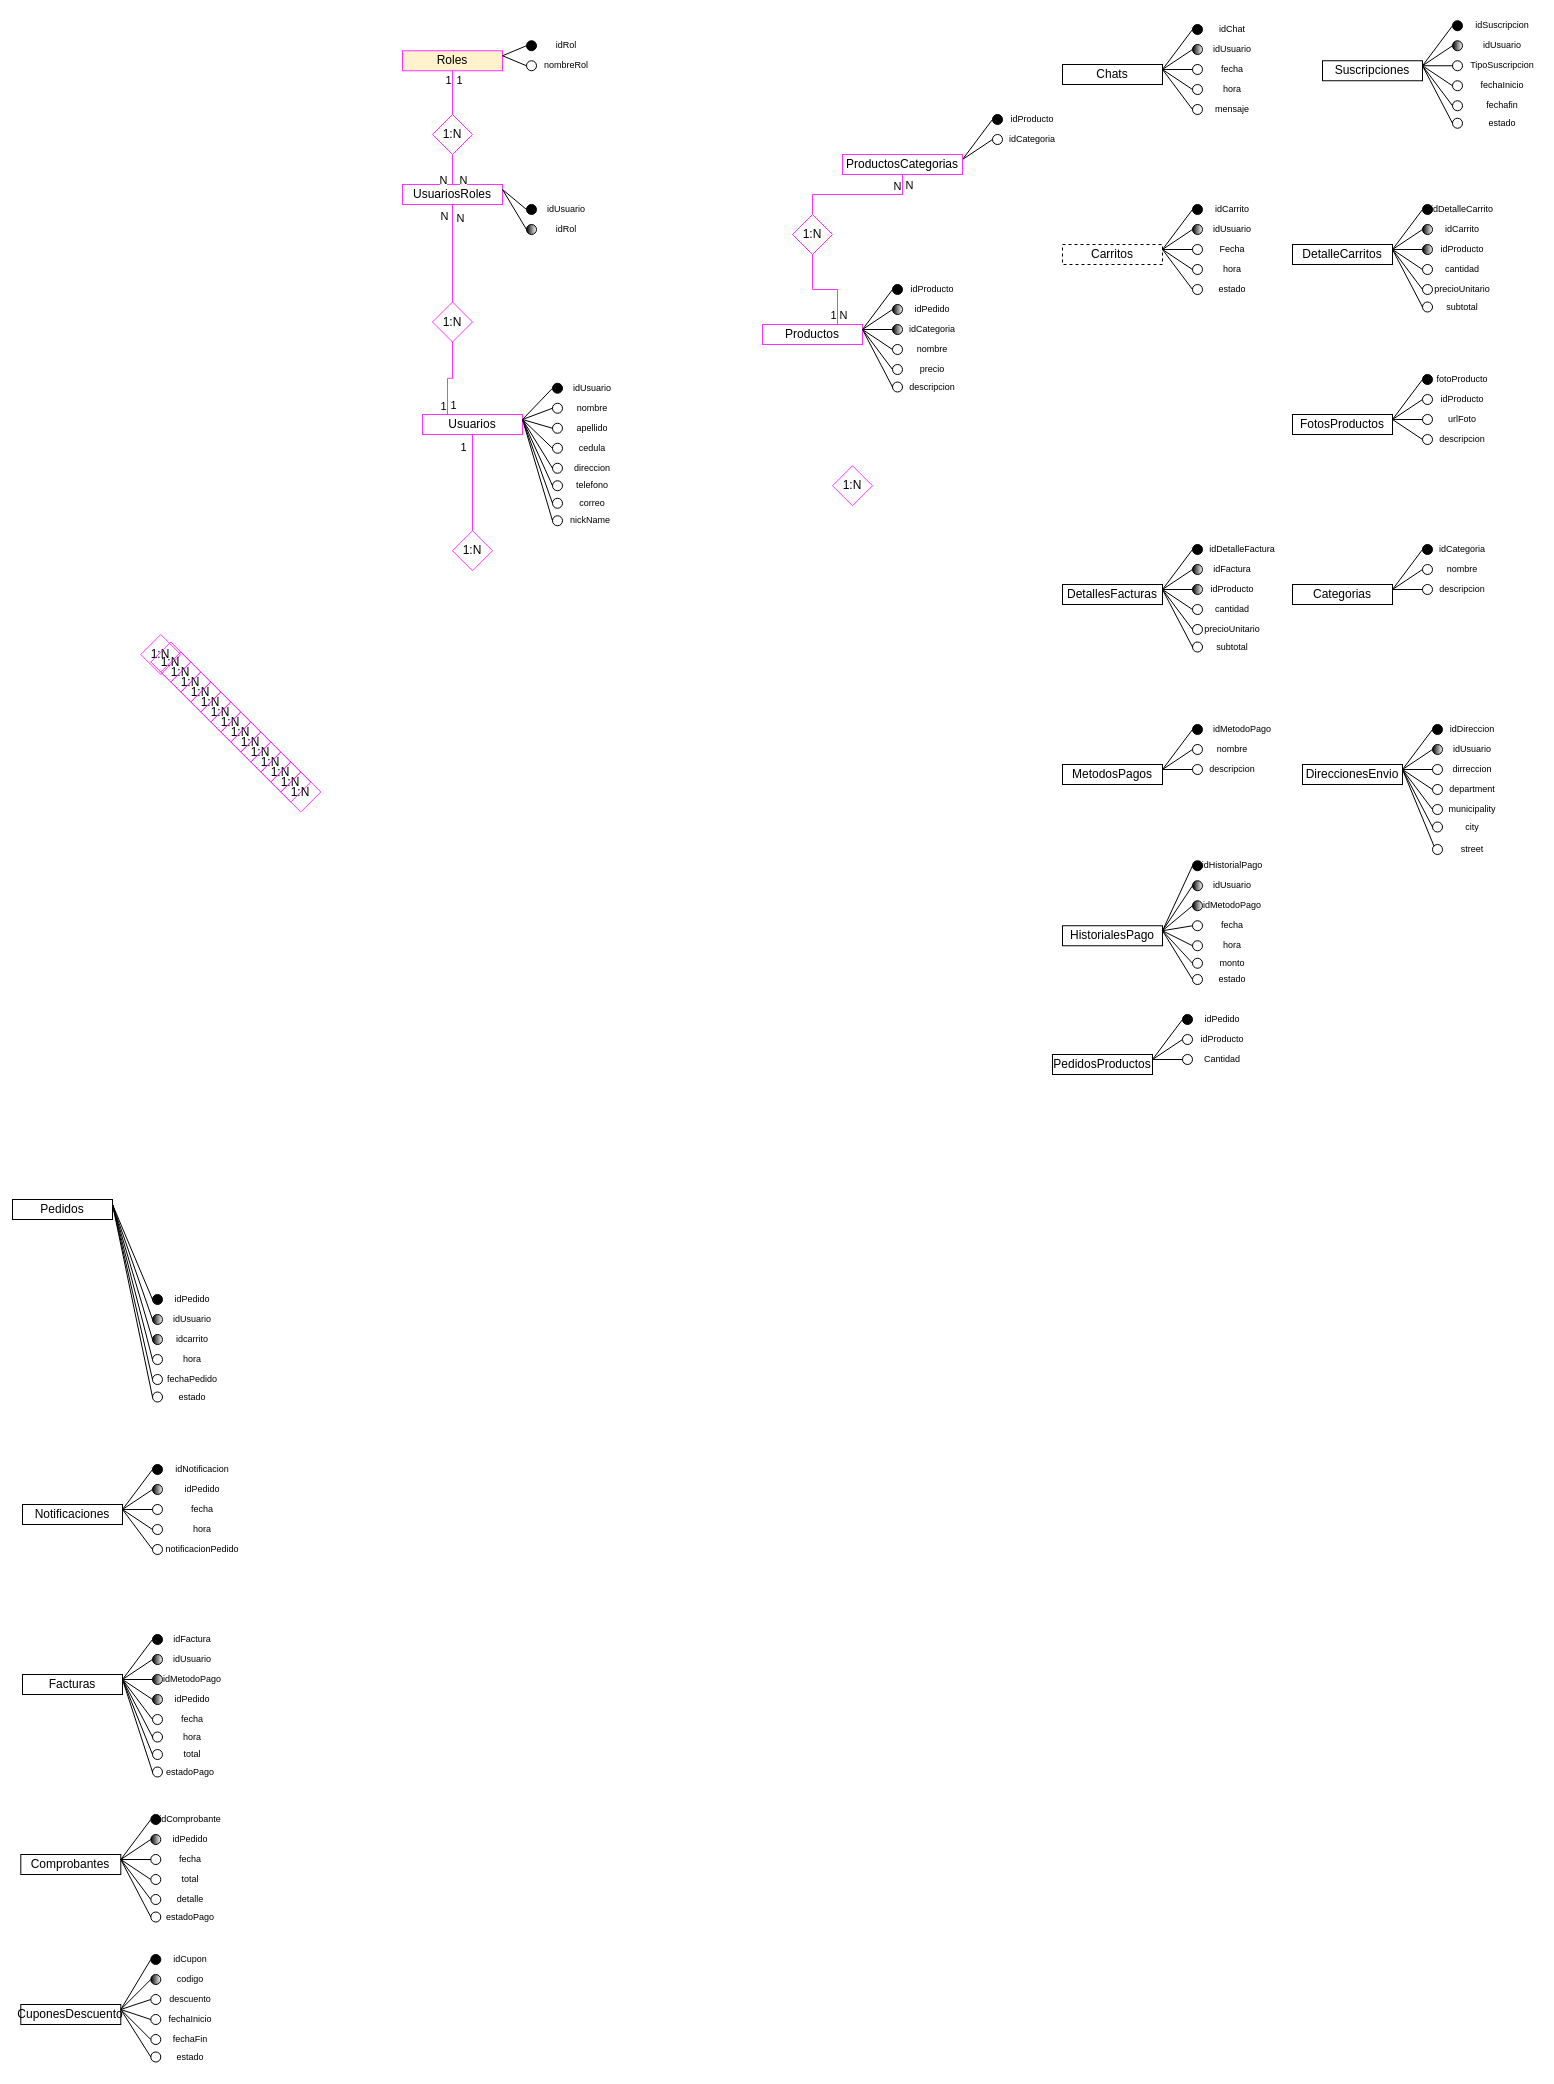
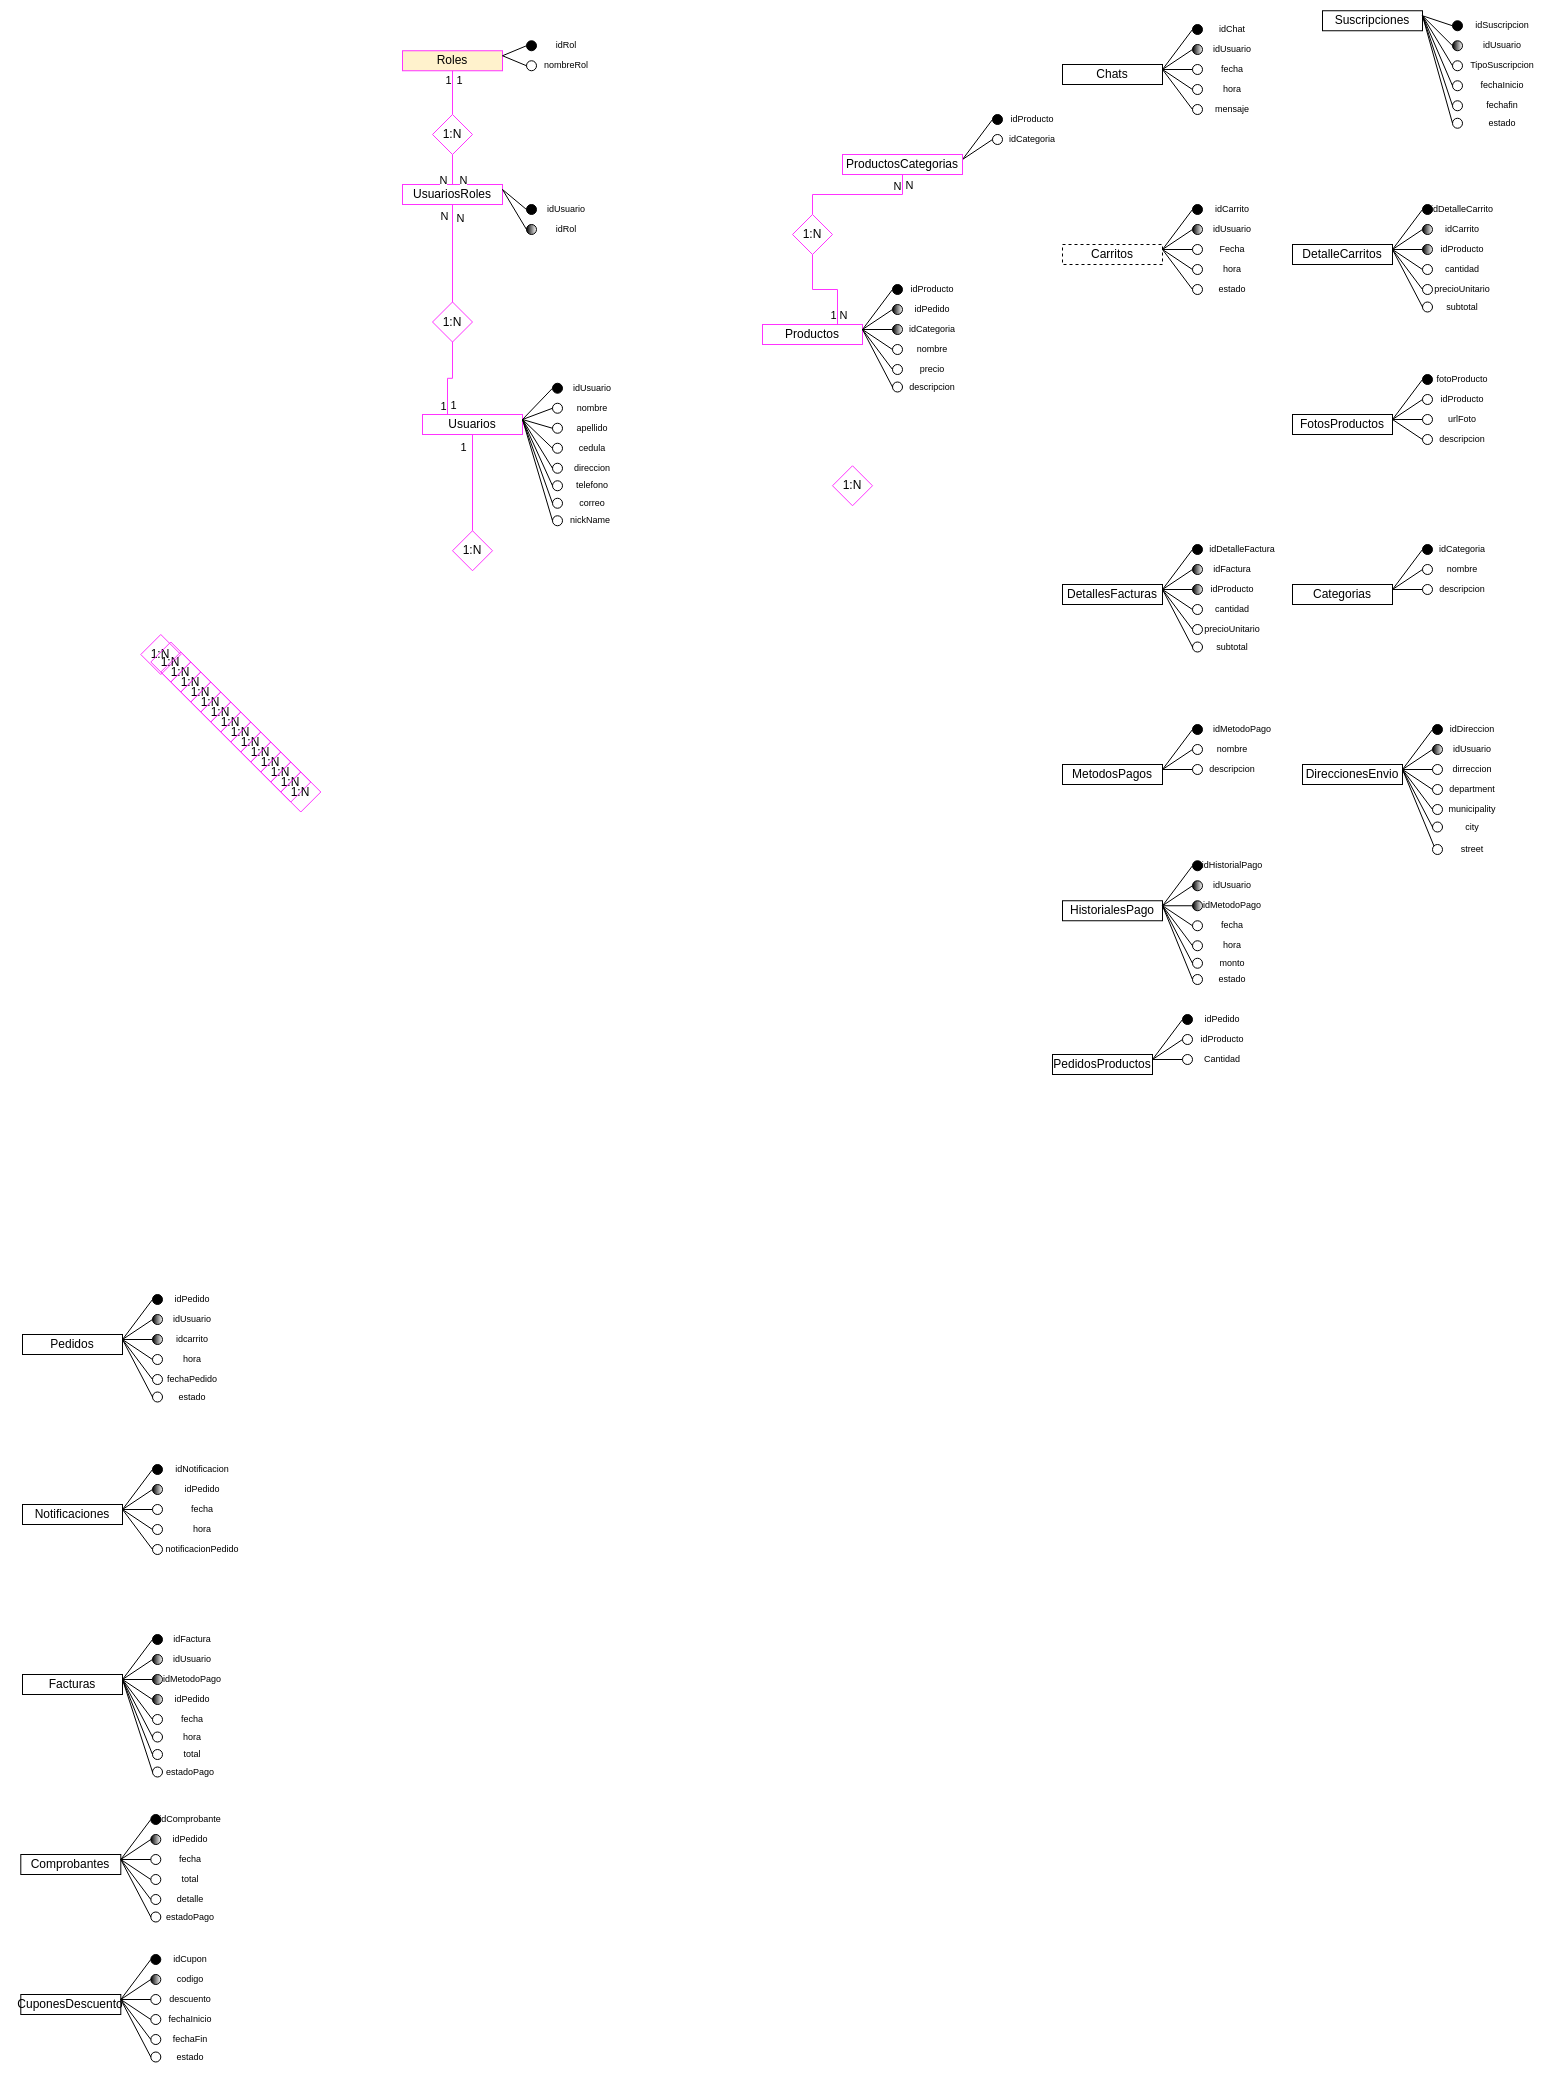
node "Suscripciones": moved (1373, 71) -> (1373, 21)
node "HistorialesPago": moved (1113, 936) -> (1113, 911)
node "Pedidos": moved (63, 1210) -> (73, 1345)
node "CuponesDescuento": moved (71, 2015) -> (71, 2005)
